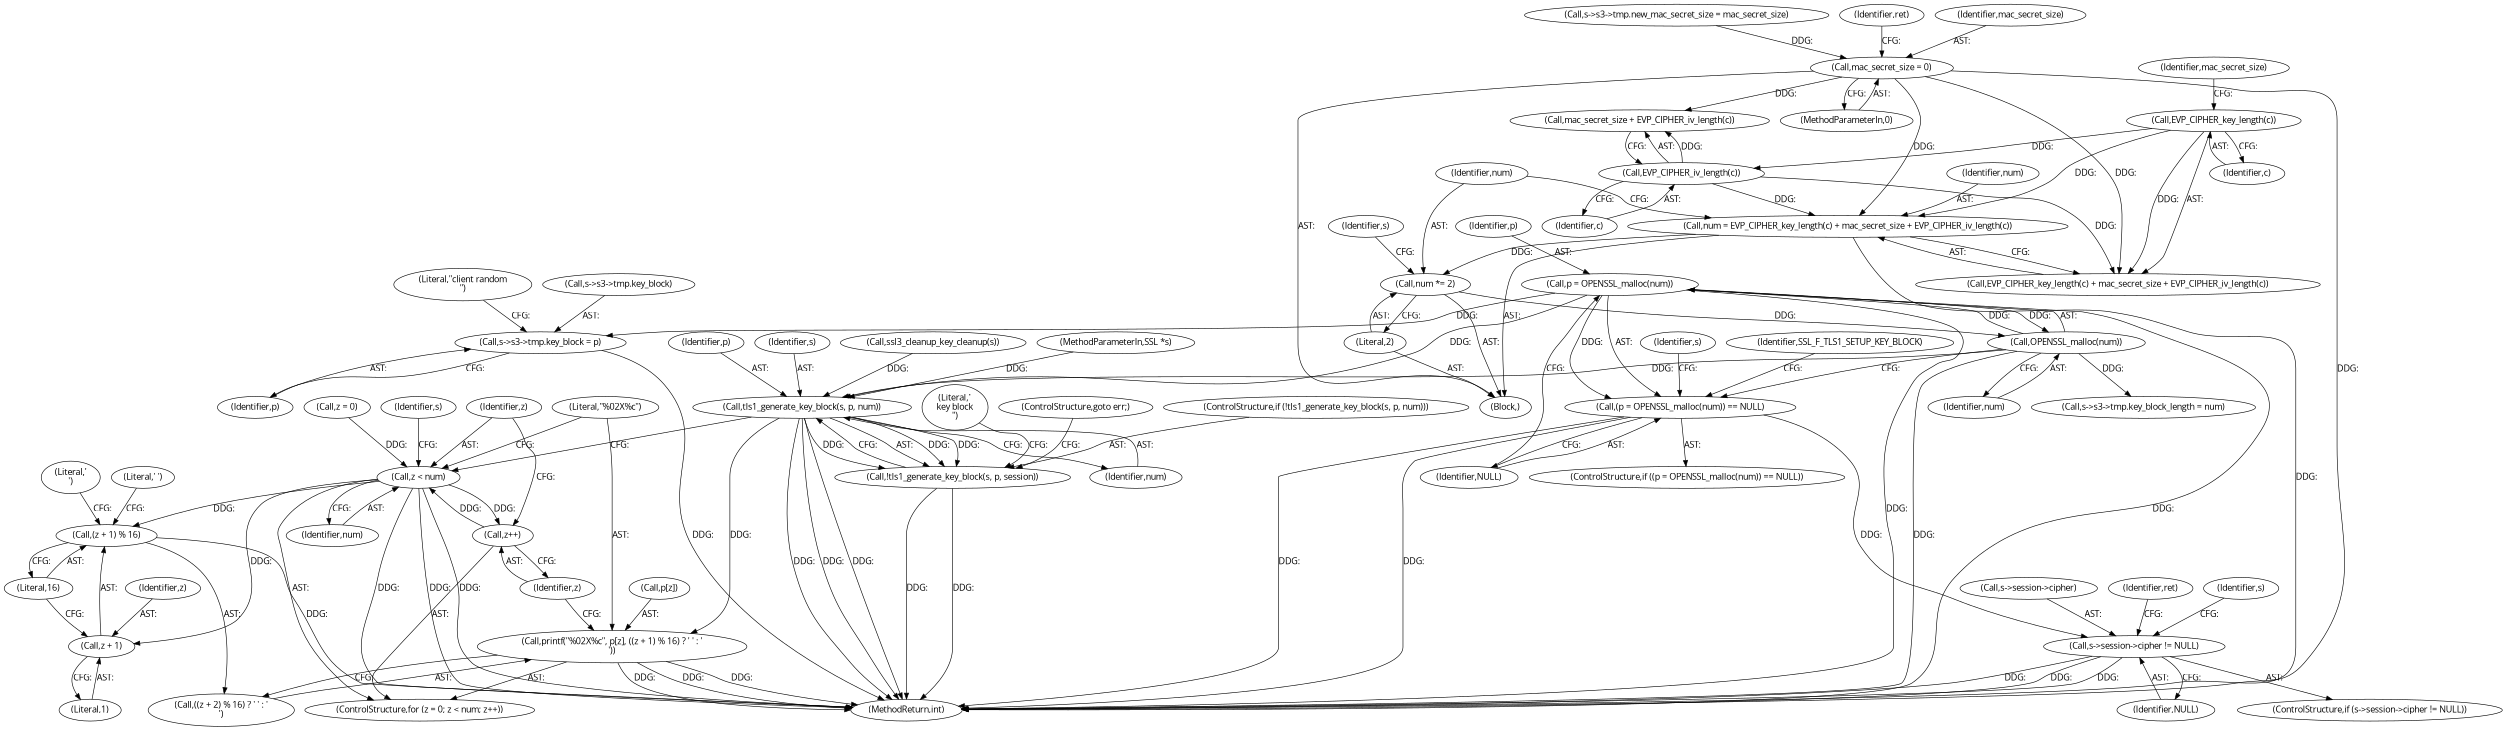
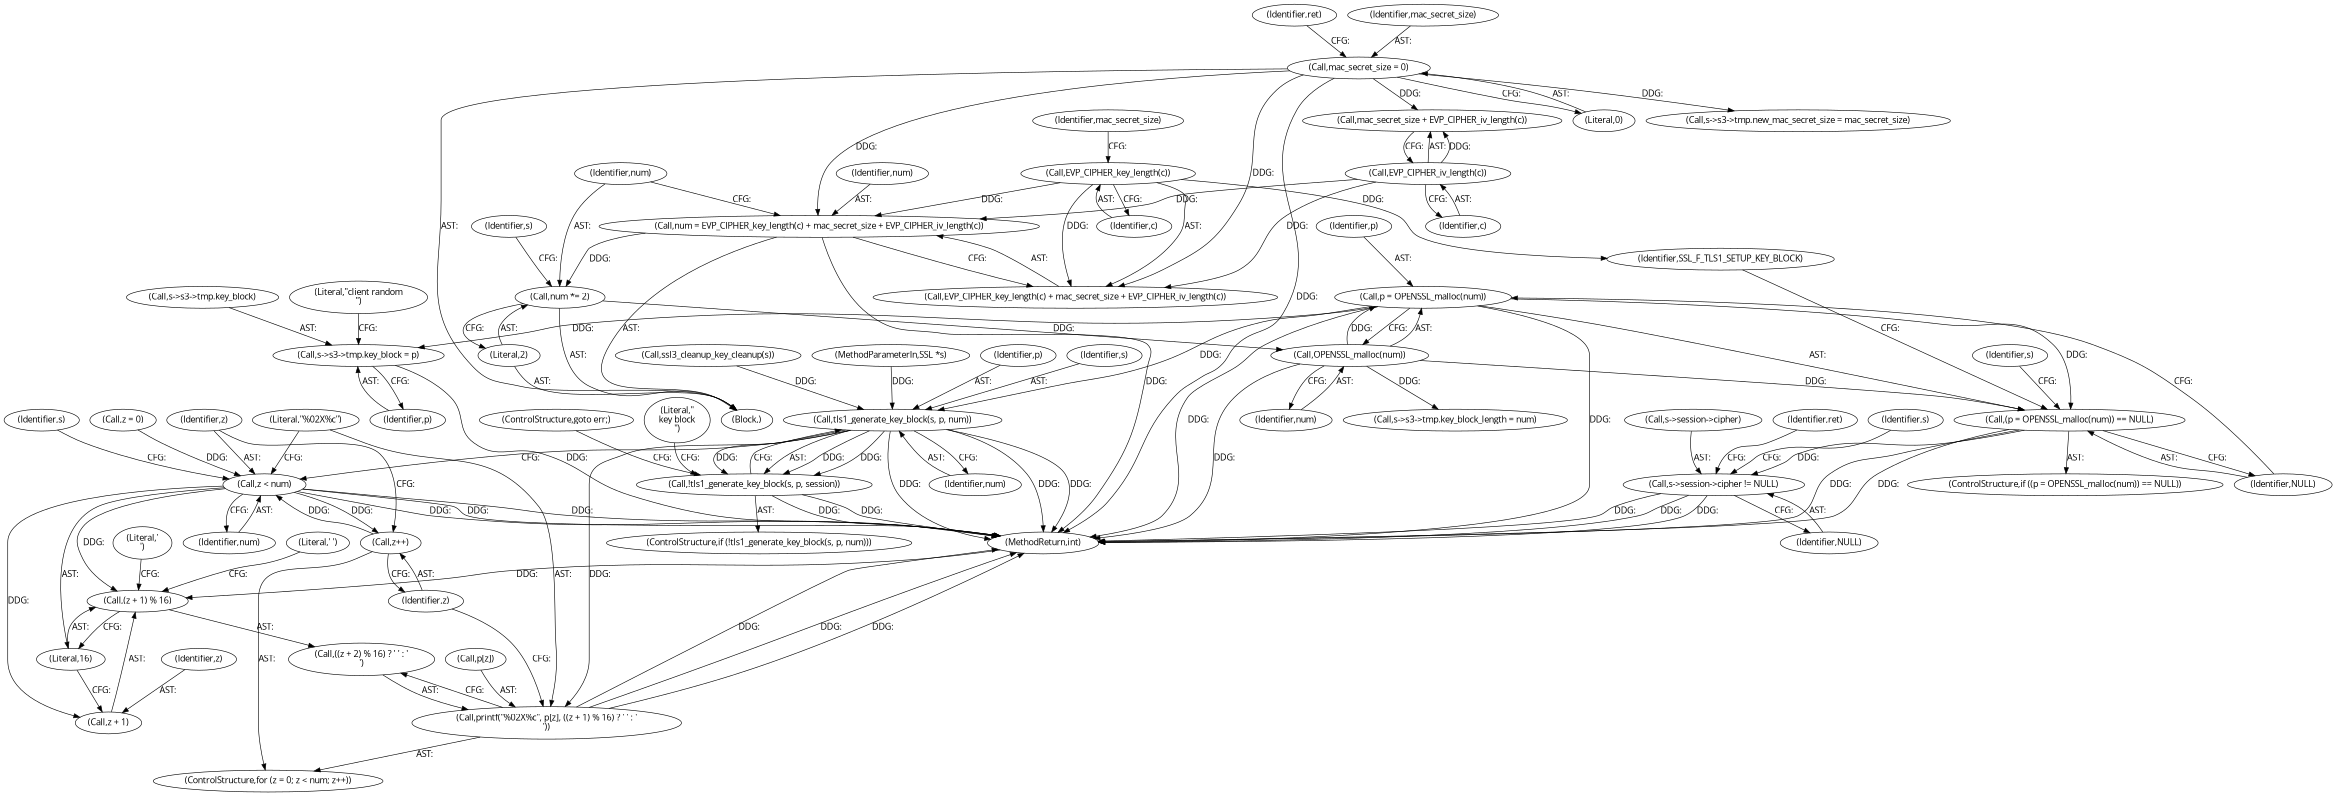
edge "(Call,s->s3->tmp.new_mac_secret_size = mac_secret_size)" -> "(Call,mac_secret_size = 0)": reversed
node "(MethodParameterIn,0)": label "(MethodParameterIn,0)" -> "(Literal,0)"
edge "(Call,EVP_CIPHER_key_length(c))" -> "(Call,EVP_CIPHER_iv_length(c))": now "(Call,EVP_CIPHER_key_length(c))" -> "(Identifier,SSL_F_TLS1_SETUP_KEY_BLOCK)"
edge "(Call,p = OPENSSL_malloc(num))" -> "(Call,OPENSSL_malloc(num))": label "DDG: " -> "CFG: "
edge "(Call,OPENSSL_malloc(num))" -> "(Call,(p = OPENSSL_malloc(num)) == NULL)": label "CFG: " -> "DDG: "
edge "(Call,OPENSSL_malloc(num))" -> "(Call,tls1_generate_key_block(s, p, num))": removed, label "DDG:"
edge "(ControlStructure,if (!tls1_generate_key_block(s, p, num)))" -> "(Call,!tls1_generate_key_block(s, p, session))": reversed
edge "(Call,z < num)" -> "(ControlStructure,for (z = 0; z < num; z++))": now "(Call,z < num)" -> "(Literal,16)"
edge "(Call,(z + 1) % 16)" -> "(MethodReturn,int)": reversed
node "(Literal,1)": removed
node "(ControlStructure,if (s->session->cipher != NULL))": removed
